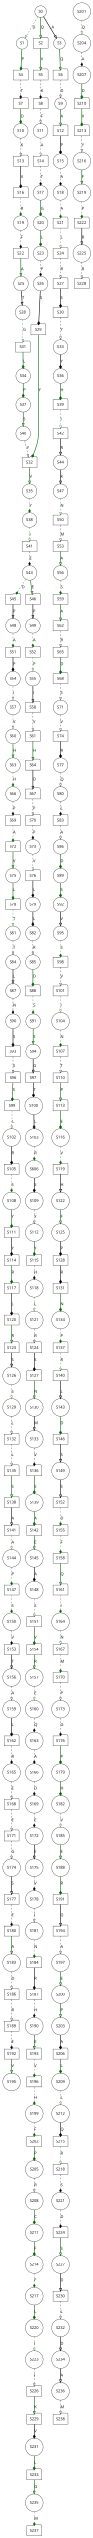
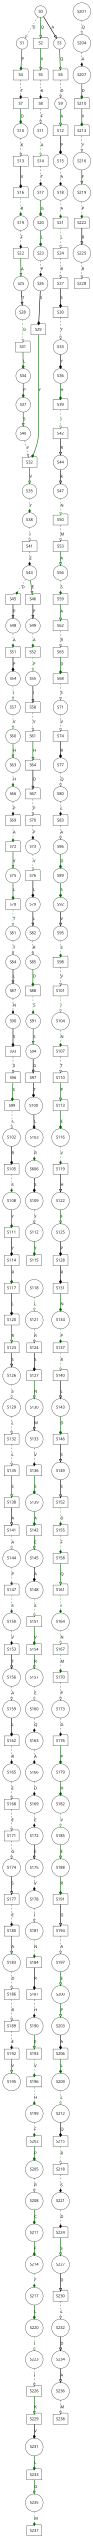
edge "S79" -> "S82": arrowhead diamond -> onormal
edge "S115" -> "S118": removed, label "H"
